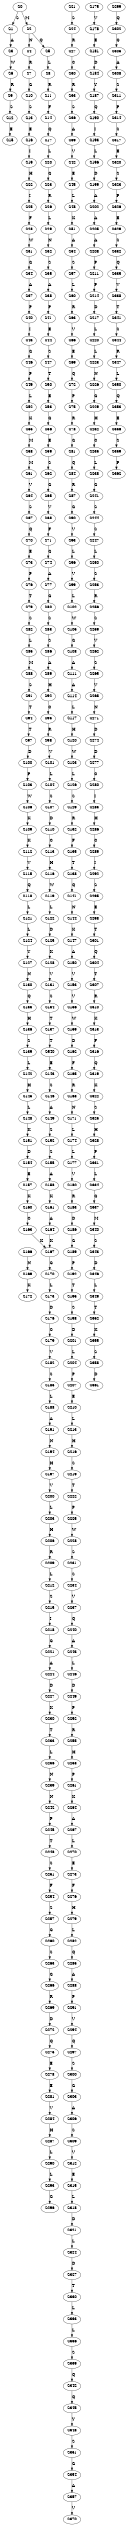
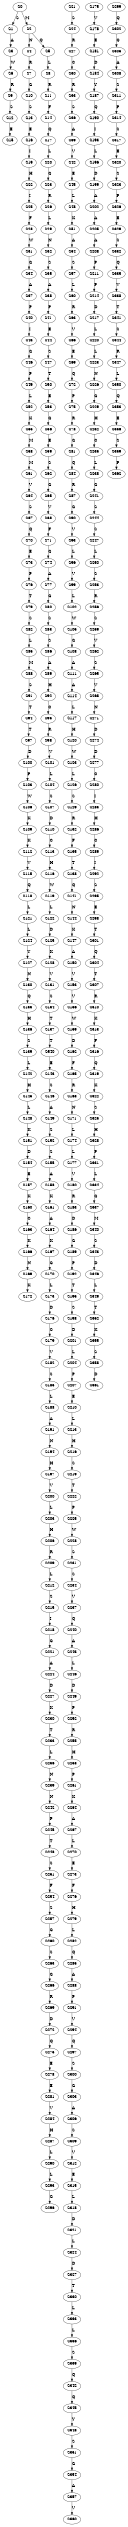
edge "S163" -> "S167": now "S163" -> "S166"
node "S370": label "S370" -> "S360"
